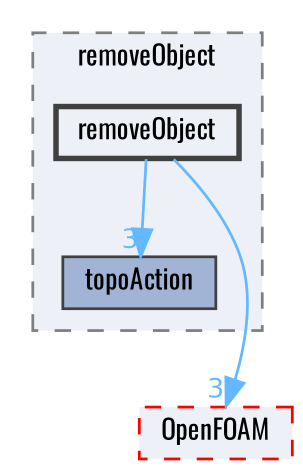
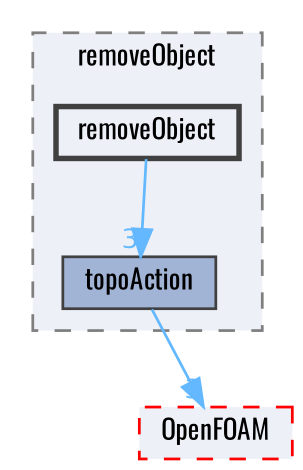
edge "removeObject" -> "OpenFOAM": now "topoAction" -> "OpenFOAM"
